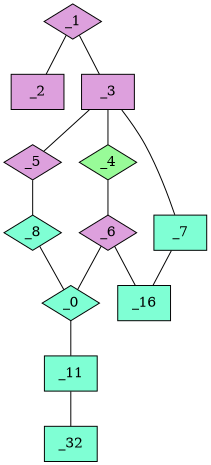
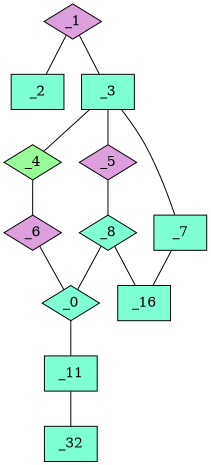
node "_2": fillcolor plum -> aquamarine
node "_3": fillcolor plum -> aquamarine
edge "_6" -- "_16": now "_8" -- "_16"
